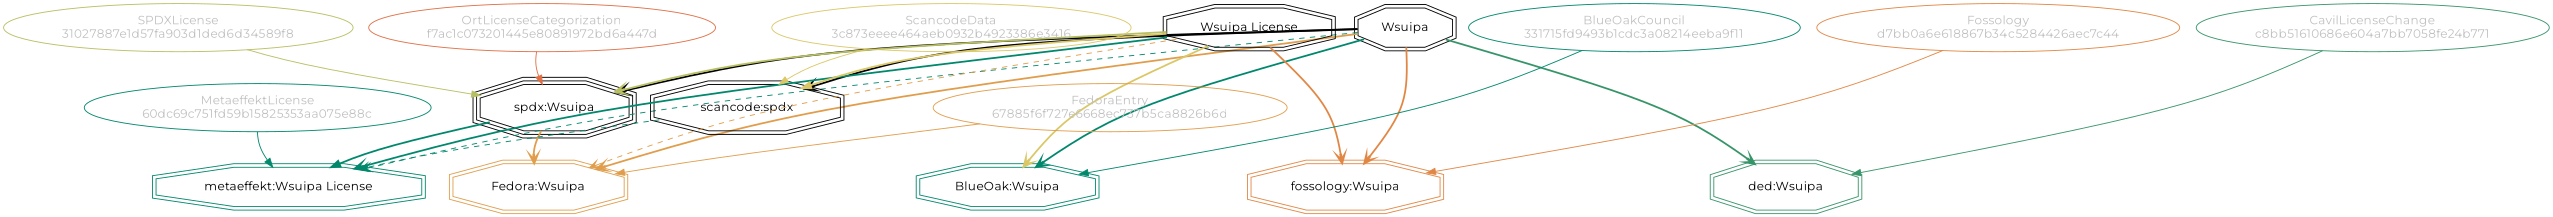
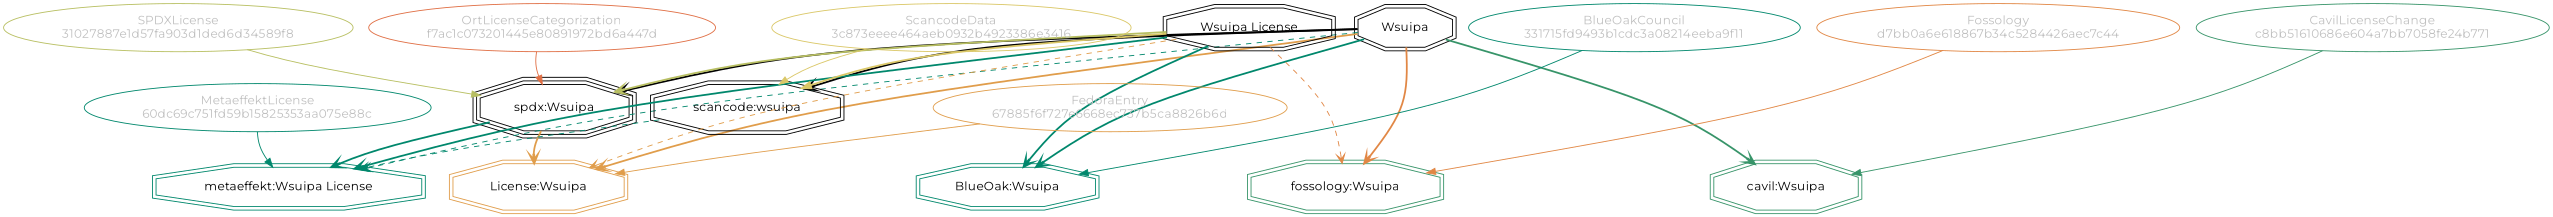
edge "Wsuipa License" -> "BlueOak:Wsuipa": color #dac767 -> #00876c
edge "Wsuipa License" -> "fossology:Wsuipa": style bold -> dashed
node "scancode:spdx": label "scancode:spdx" -> "scancode:wsuipa"
edge "spdx:Wsuipa" -> "metaeffekt:Wsuipa License": arrowhead normal -> vee
node "Fedora:Wsuipa": label "Fedora:Wsuipa" -> "License:Wsuipa"
node "fossology:Wsuipa": color #e18745 -> #379469
node "ded:Wsuipa": label "ded:Wsuipa" -> "cavil:Wsuipa"
